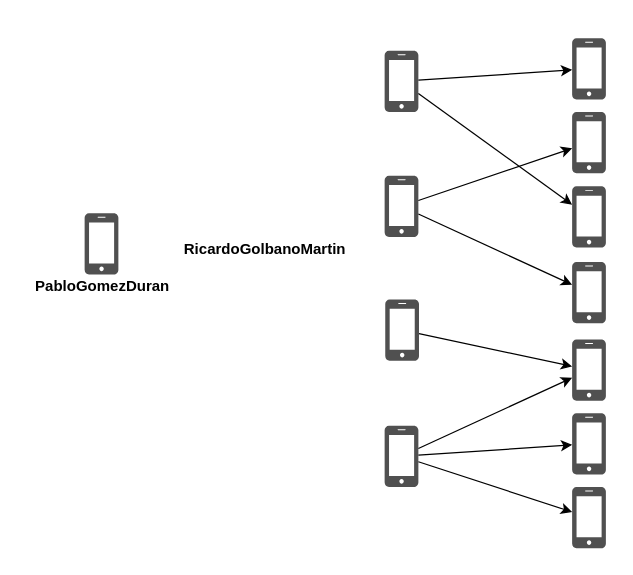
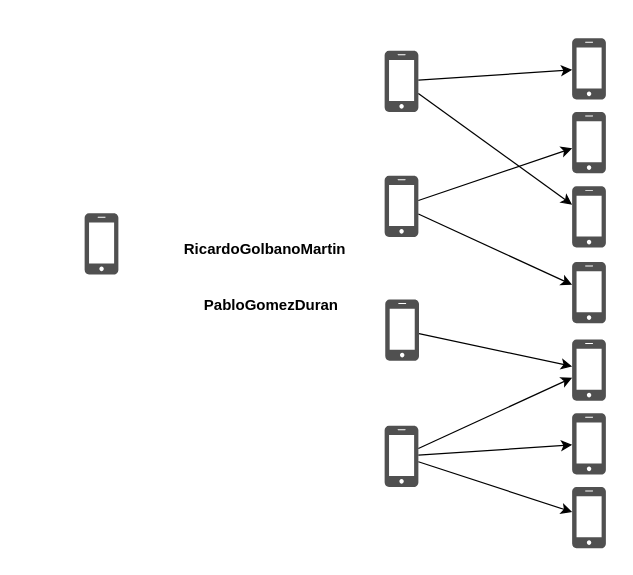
node "PabloGomezDuran": moved (101, 287) -> (270, 306)
